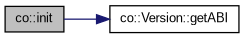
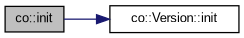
node "co::Version::getABI": label "co::Version::getABI" -> "co::Version::init"
